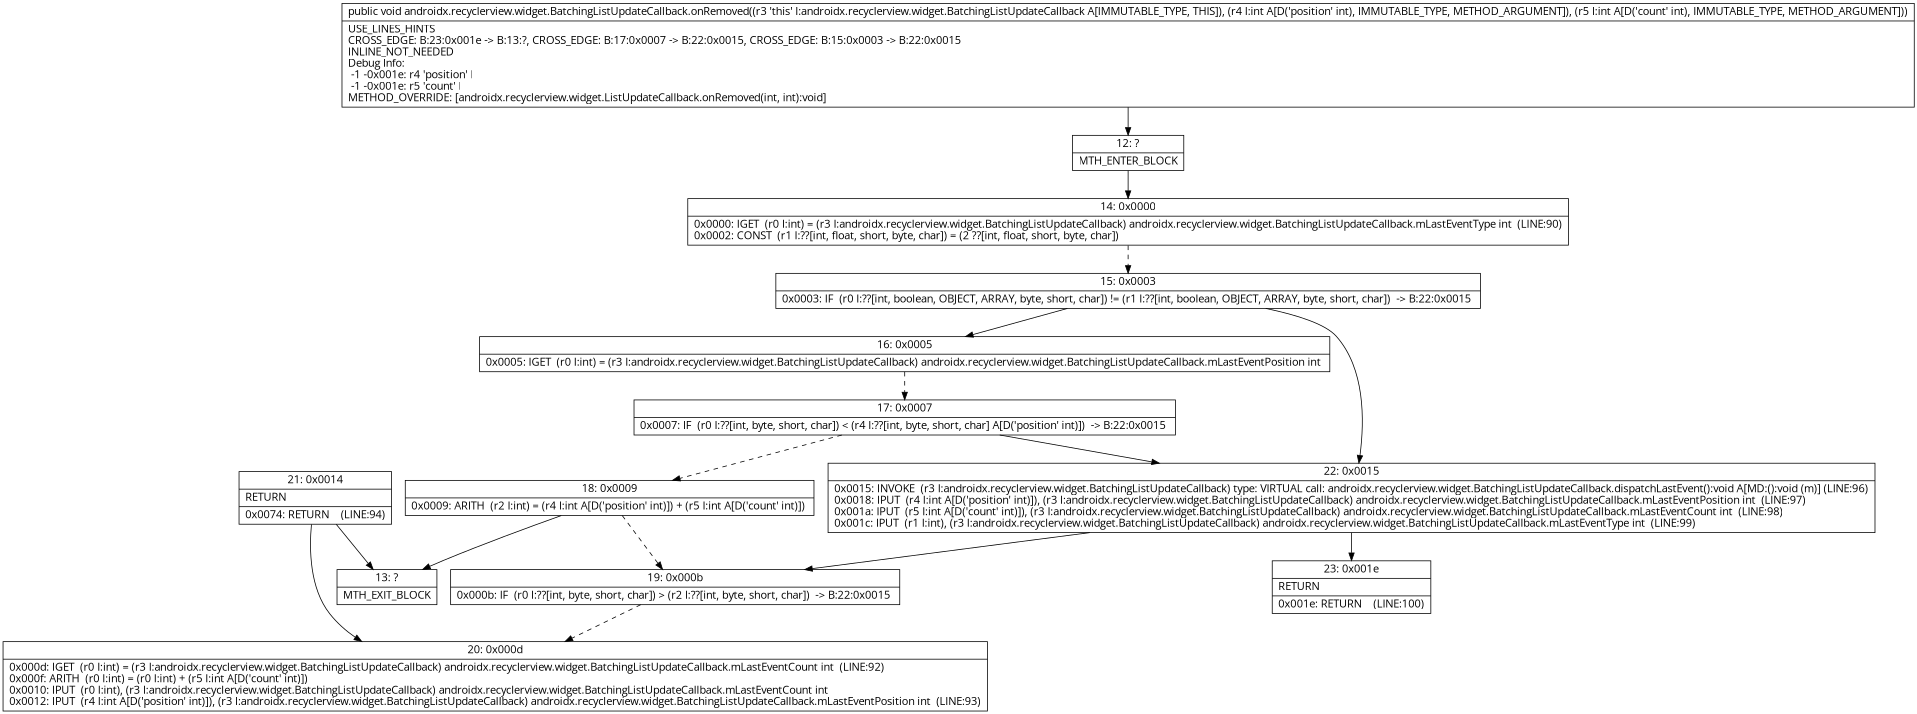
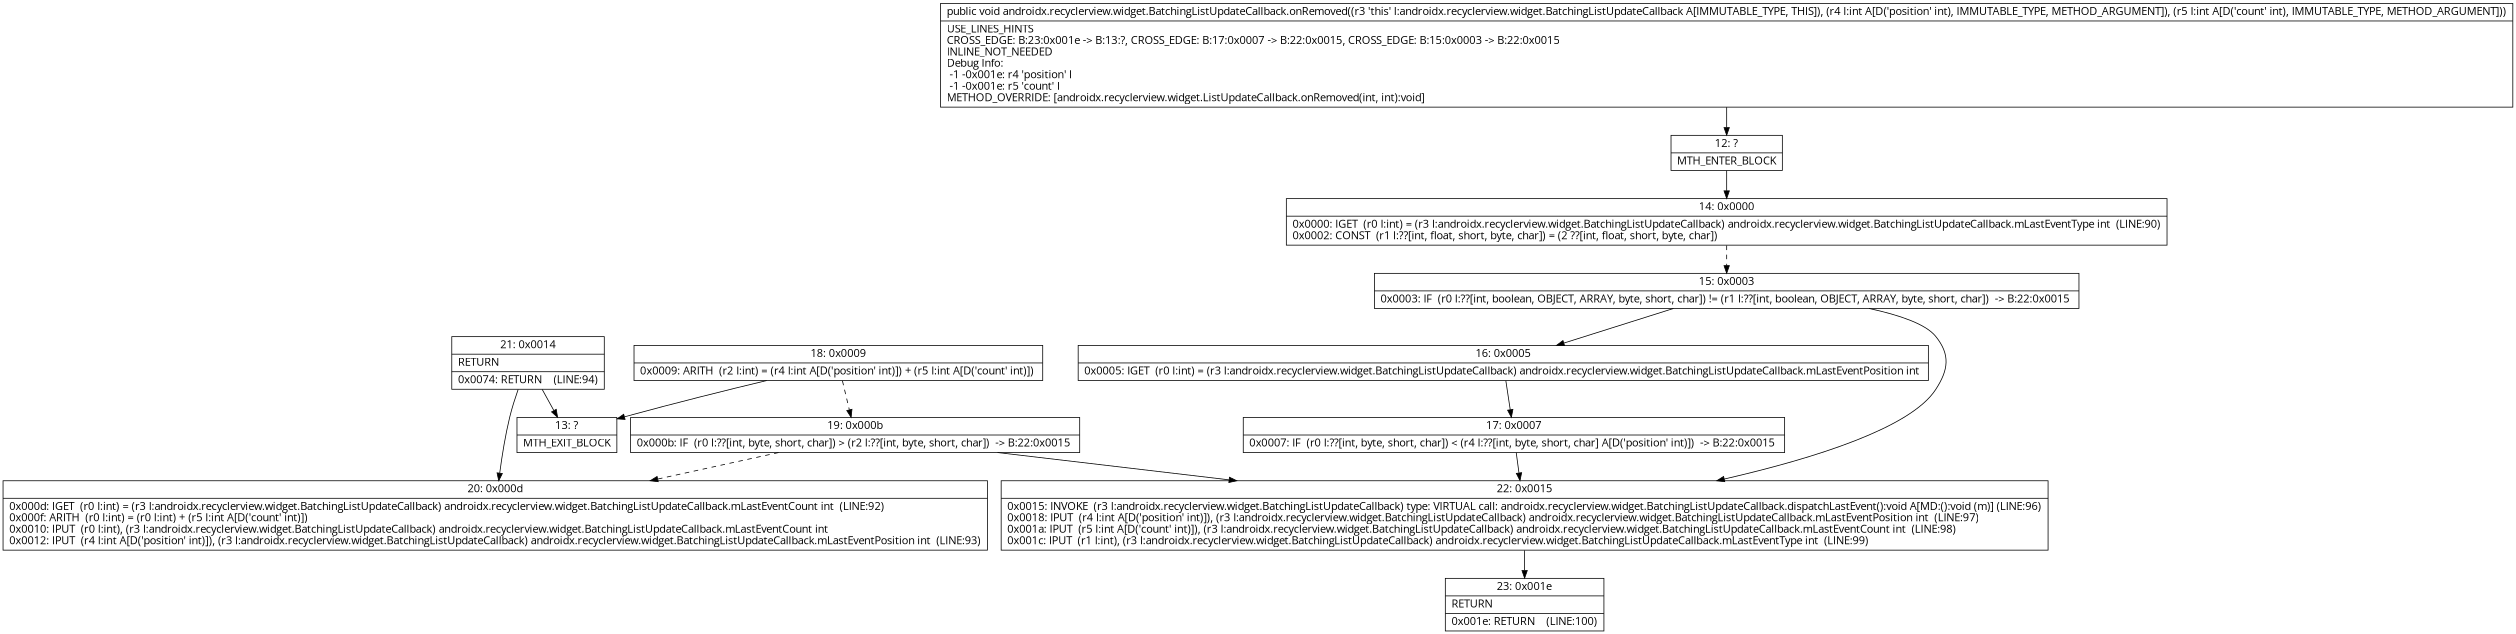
edge "16: 0x0005" -> "17: 0x0007": style dashed -> solid
edge "17: 0x0007" -> "18: 0x0009": removed
edge "22: 0x0015" -> "19: 0x000b": reversed
